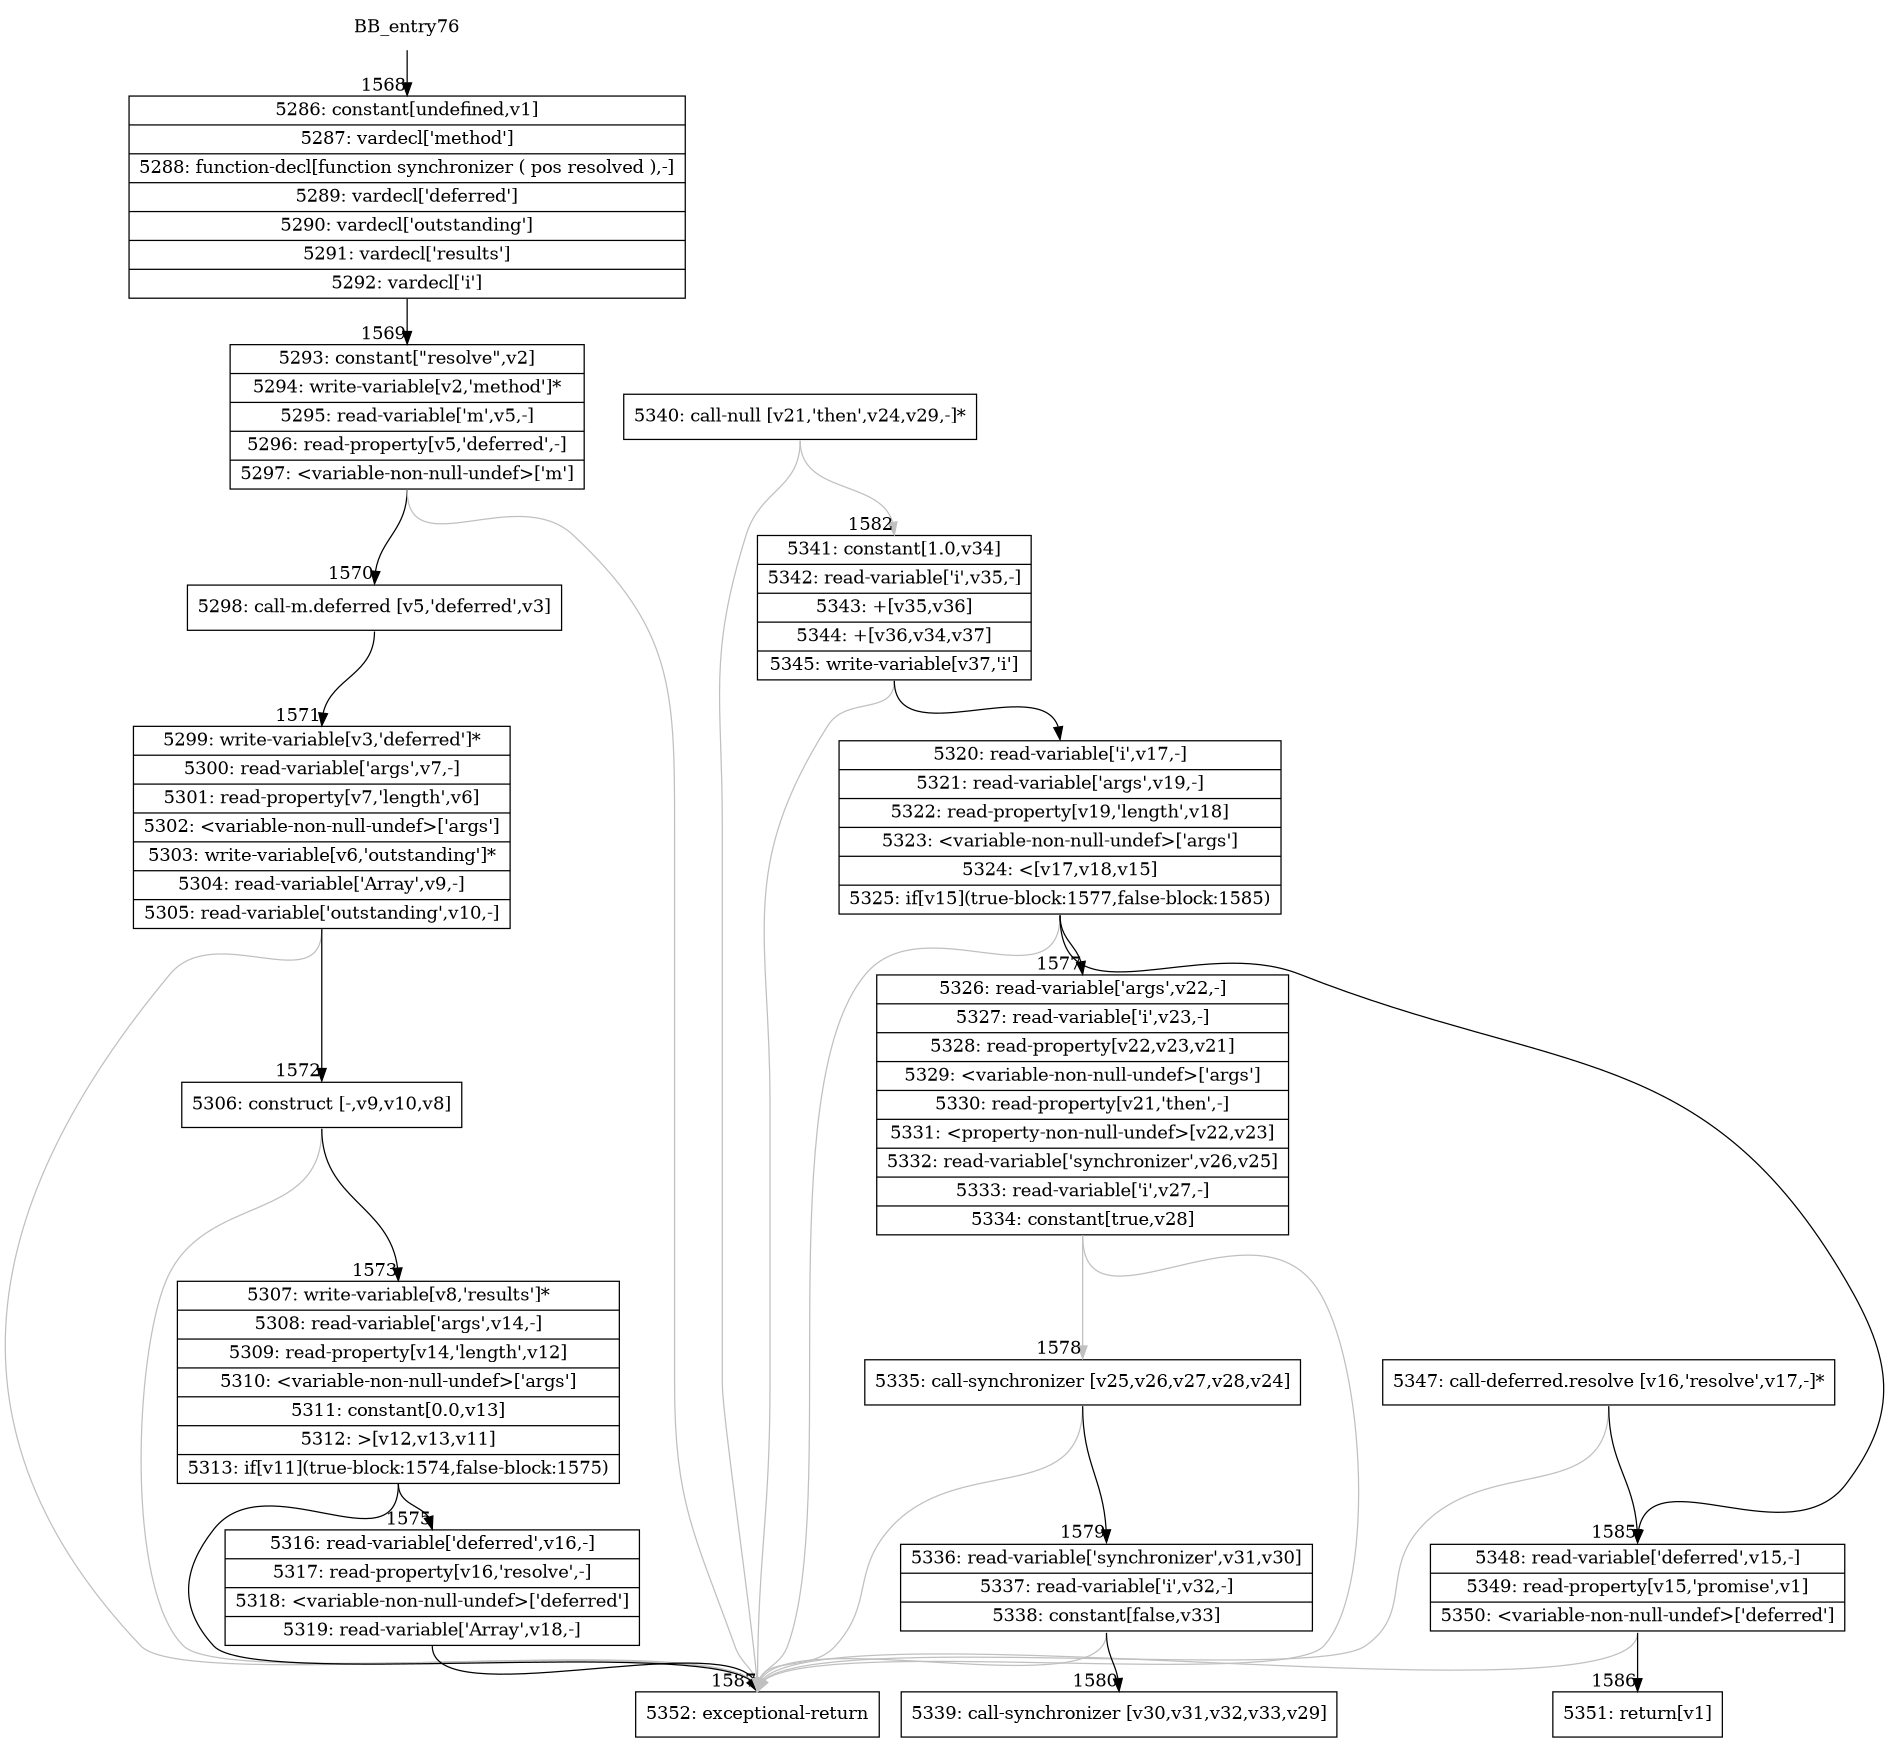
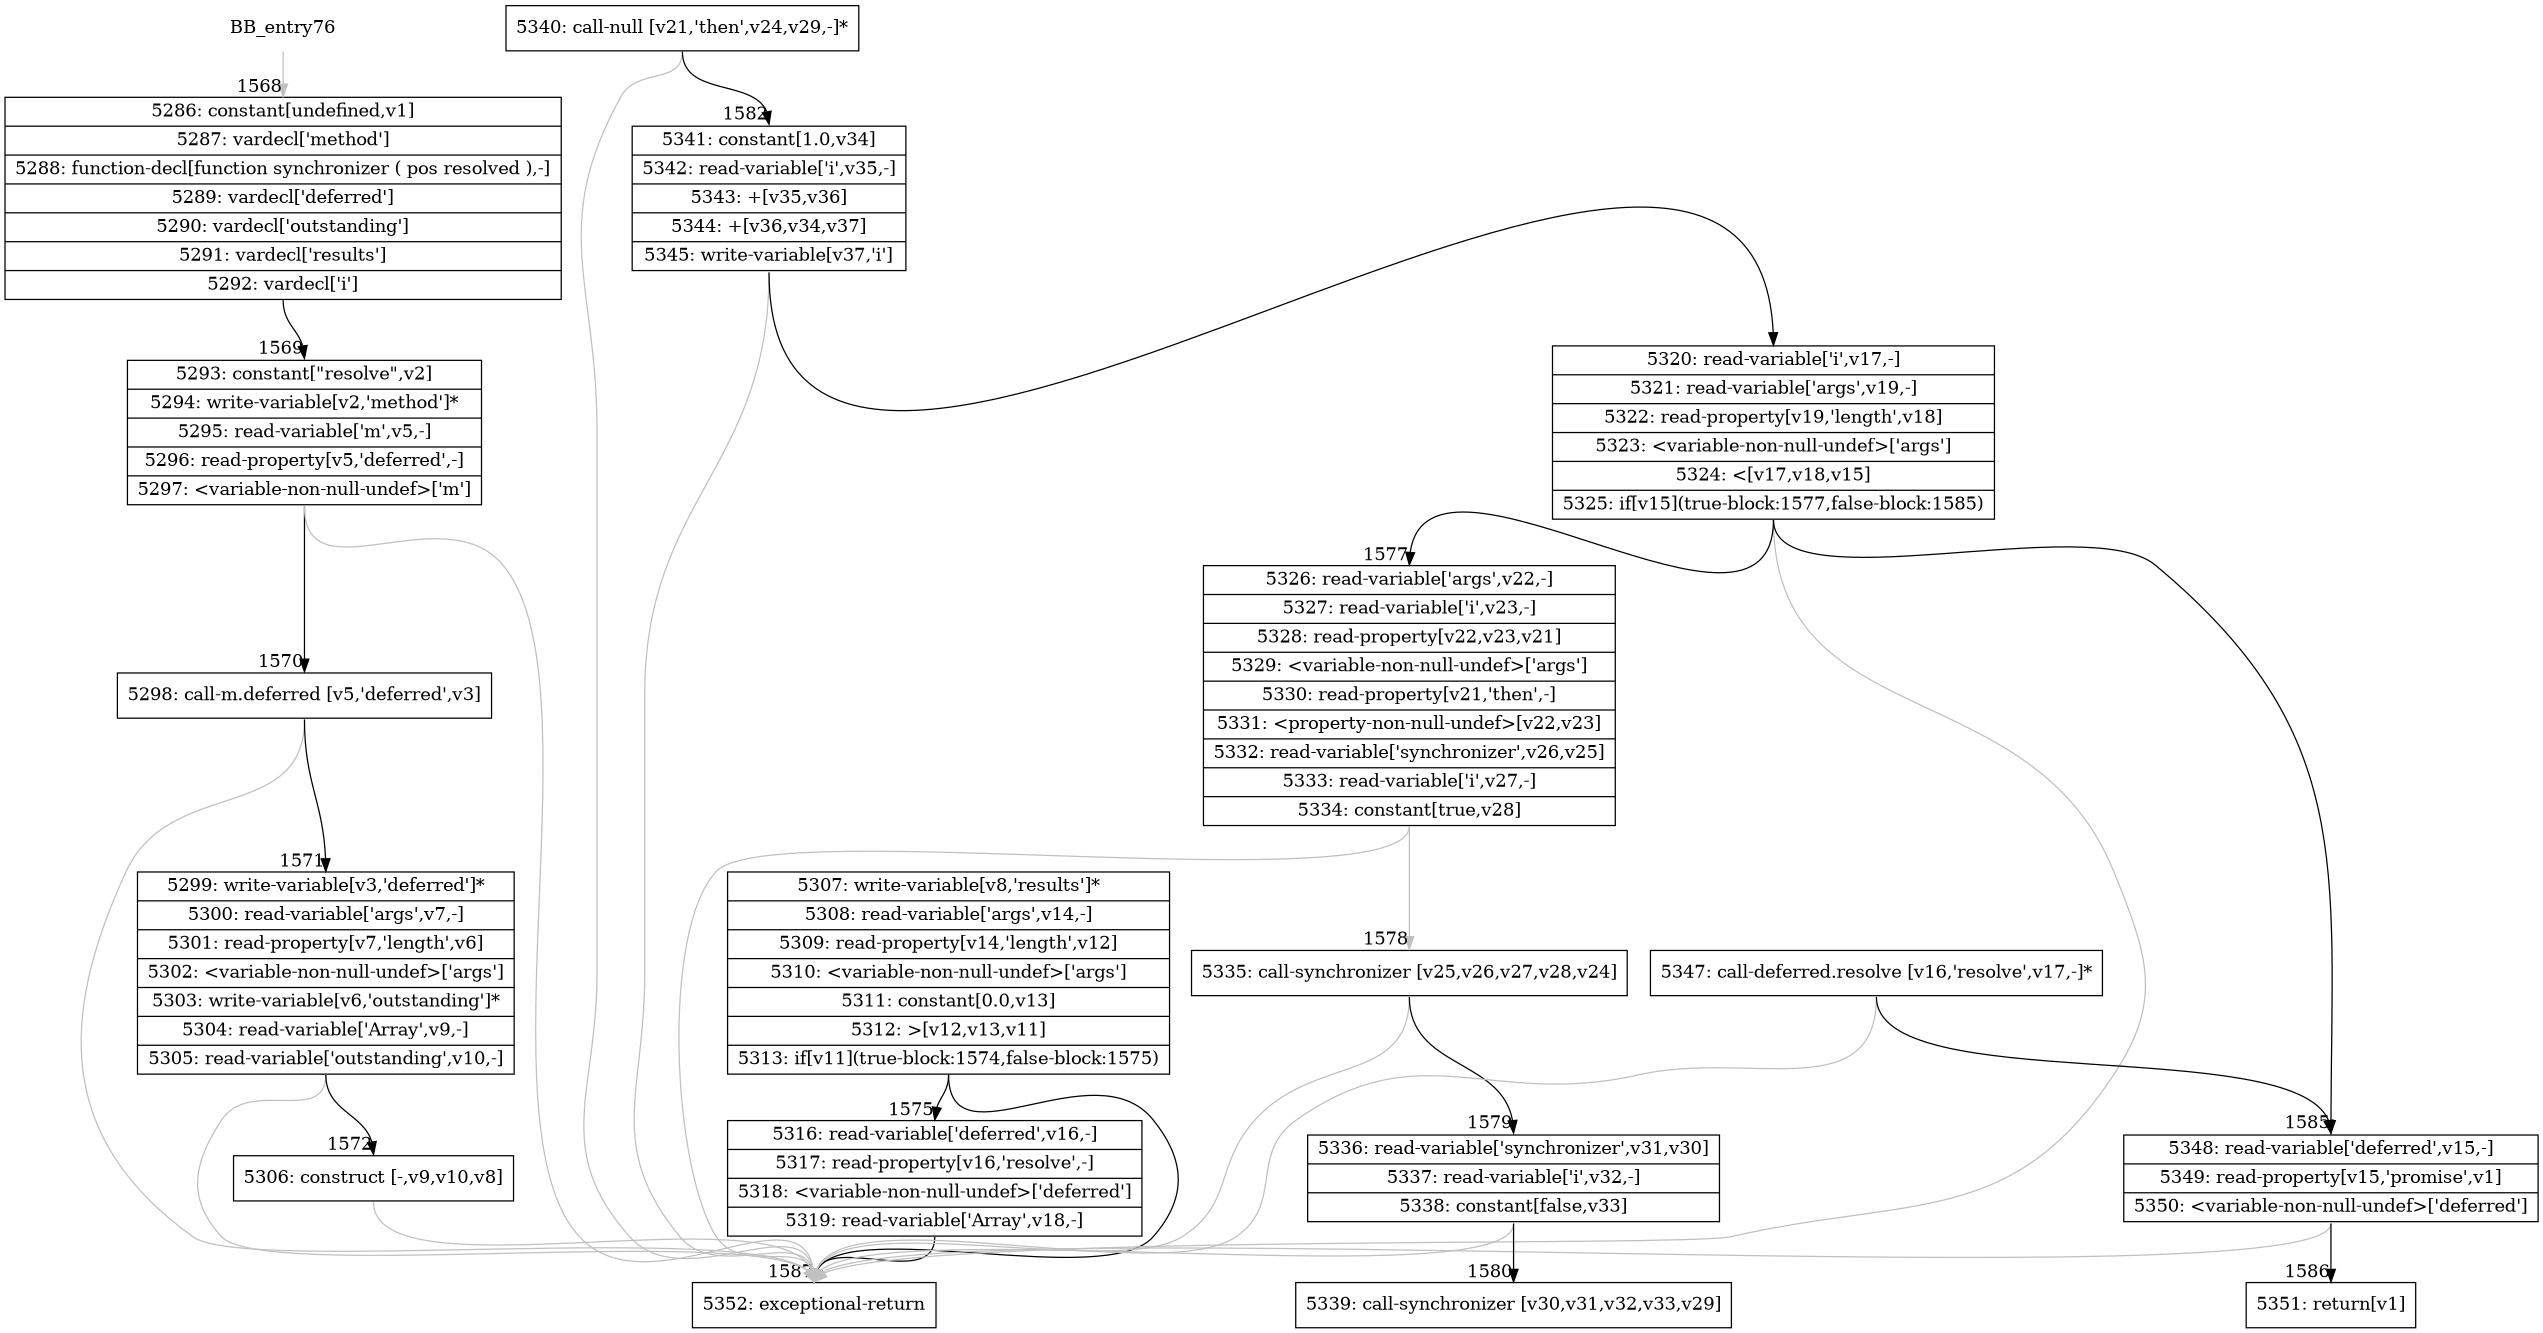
edge "BB_entry76" -> "5286: constant[undefined,v1]": color black -> gray
edge "5340: call-null [v21,'then',v24,v29,-]*" -> "5341: constant[1.0,v34]": color gray -> black
edge "5306: construct [-,v9,v10,v8]" -> "5307: write-variable[v8,'results']*": removed
edge "5298: call-m.deferred [v5,'deferred',v3]" -> "5352: exceptional-return": added
